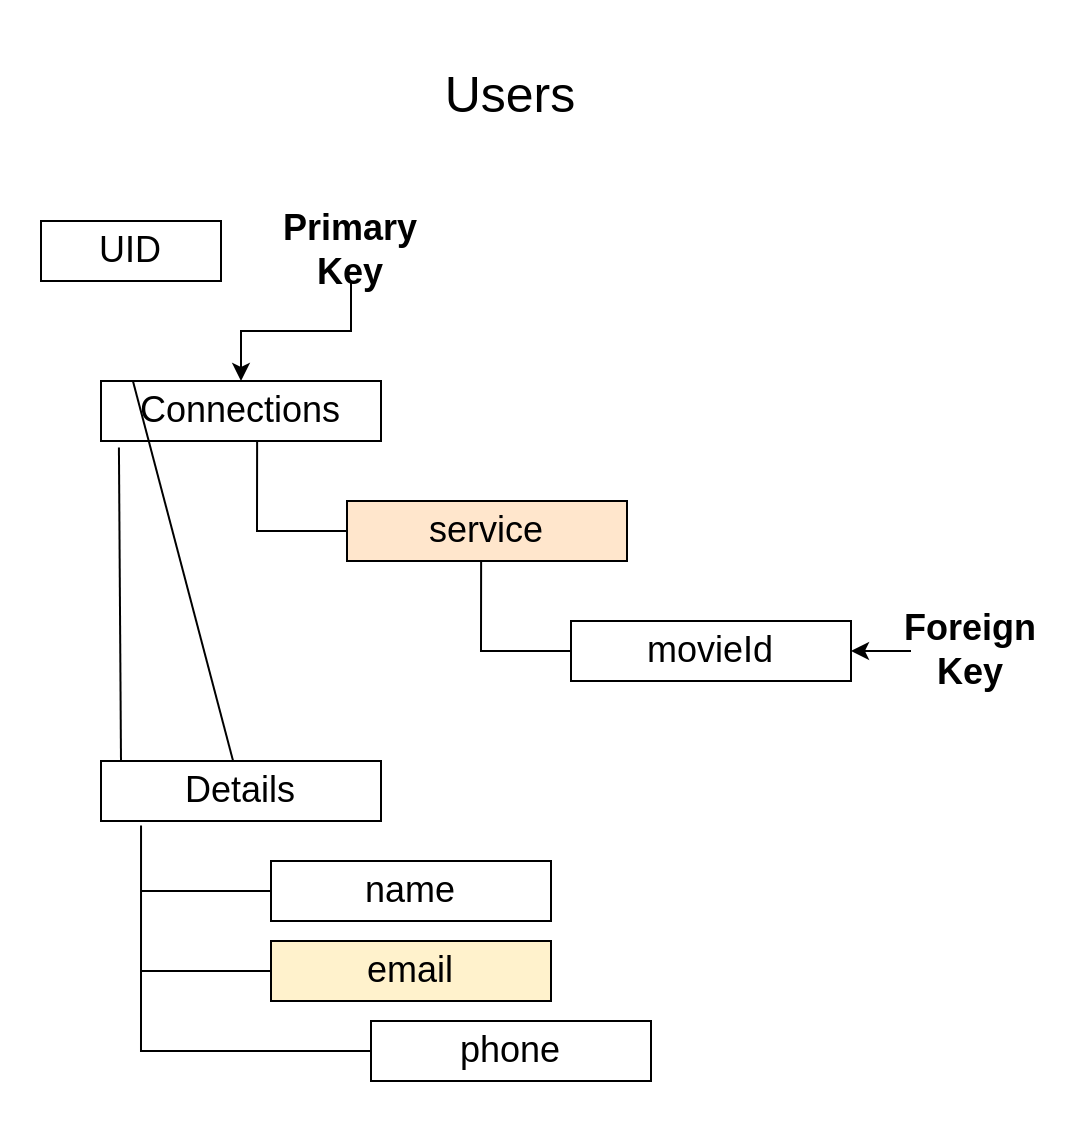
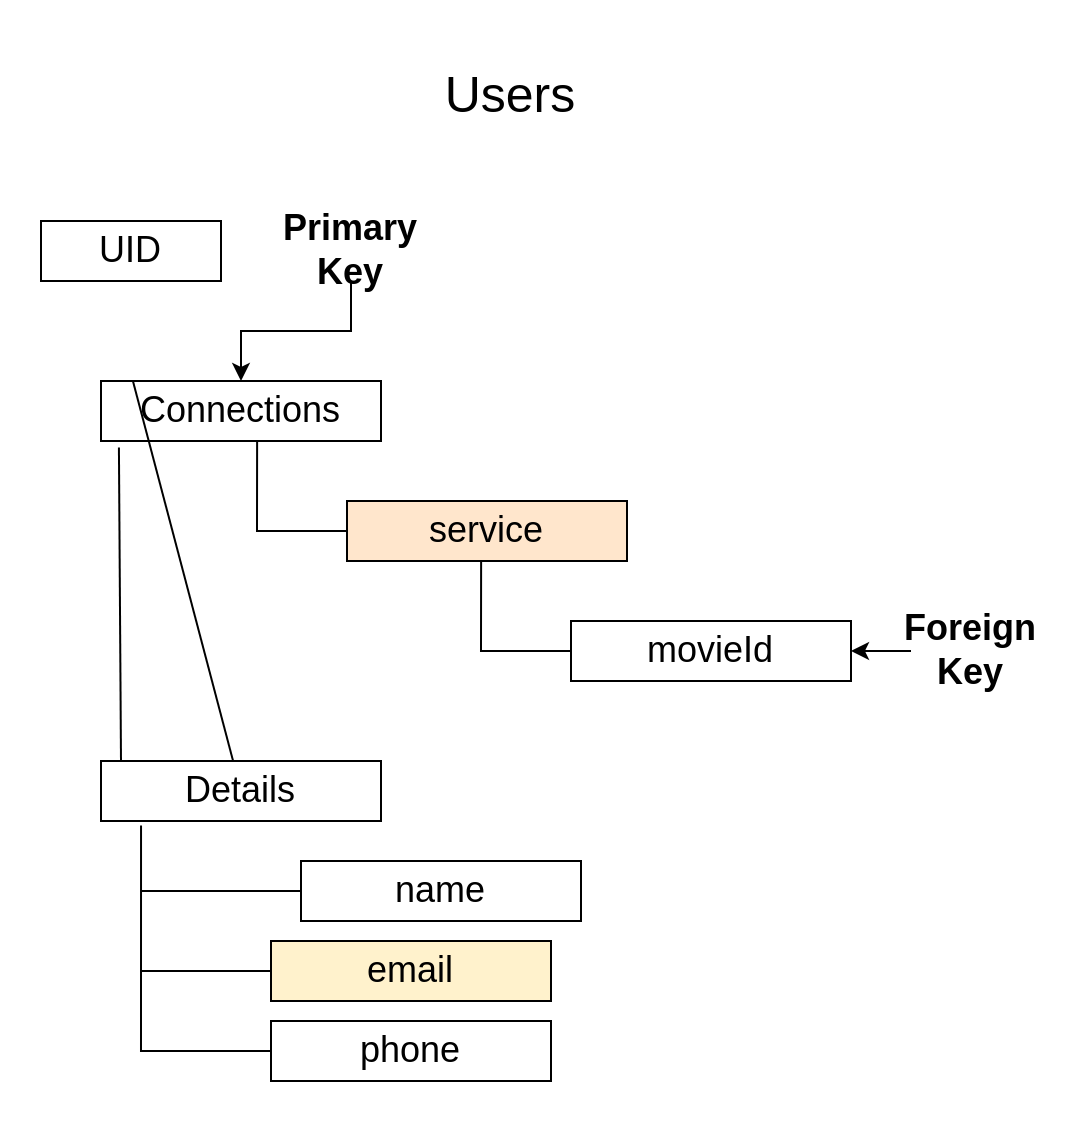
node "name": moved (411, 891) -> (441, 891)
node "phone": moved (511, 1051) -> (411, 1051)
